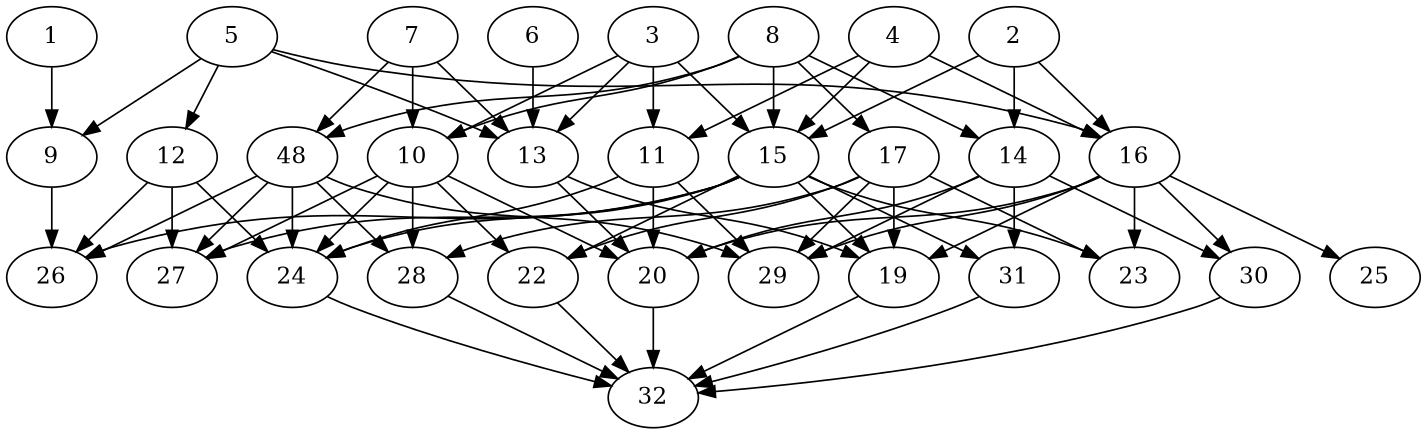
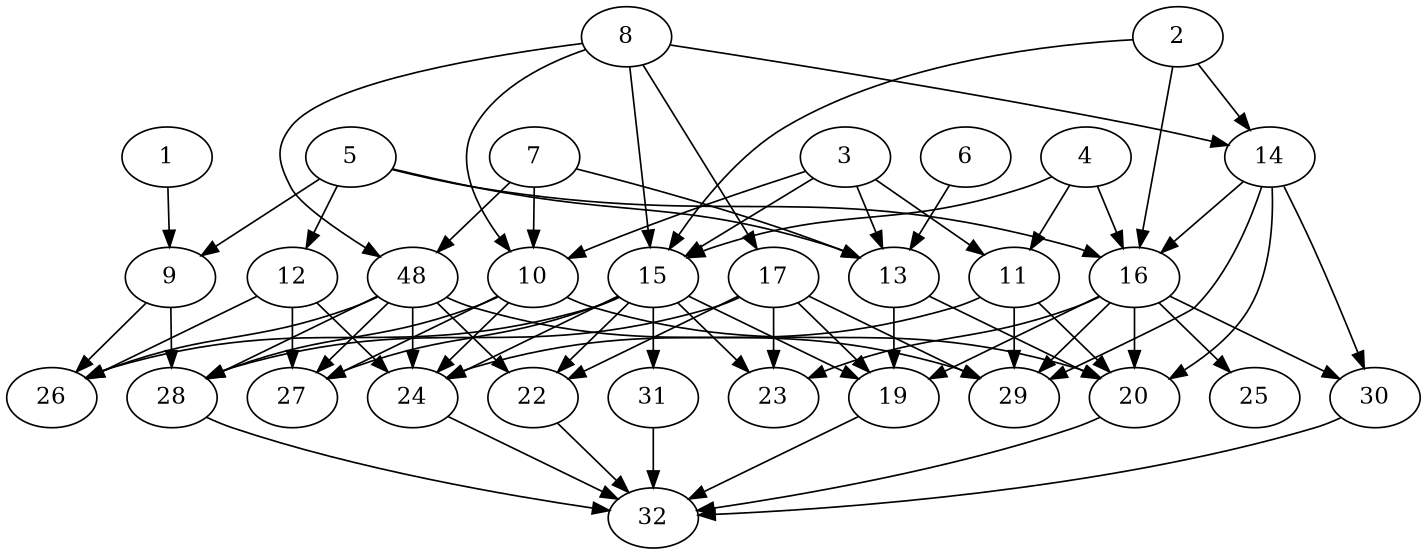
edge "10" -> "22": now "48" -> "22"
edge "14" -> "31": now "14" -> "16"
edge "9" -> "28": added
